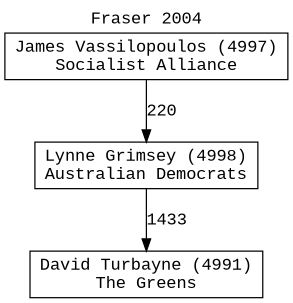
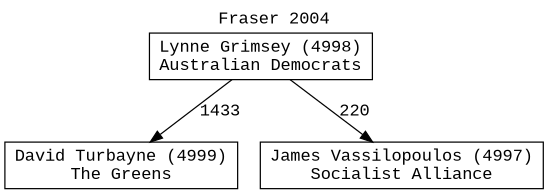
edge "James Vassilopoulos (4997) Socialist Alliance" -> "Lynne Grimsey (4998) Australian Democrats": reversed
node "David Turbayne (4991) The Greens": label "David Turbayne (4991) The Greens" -> "David Turbayne (4999) The Greens"
